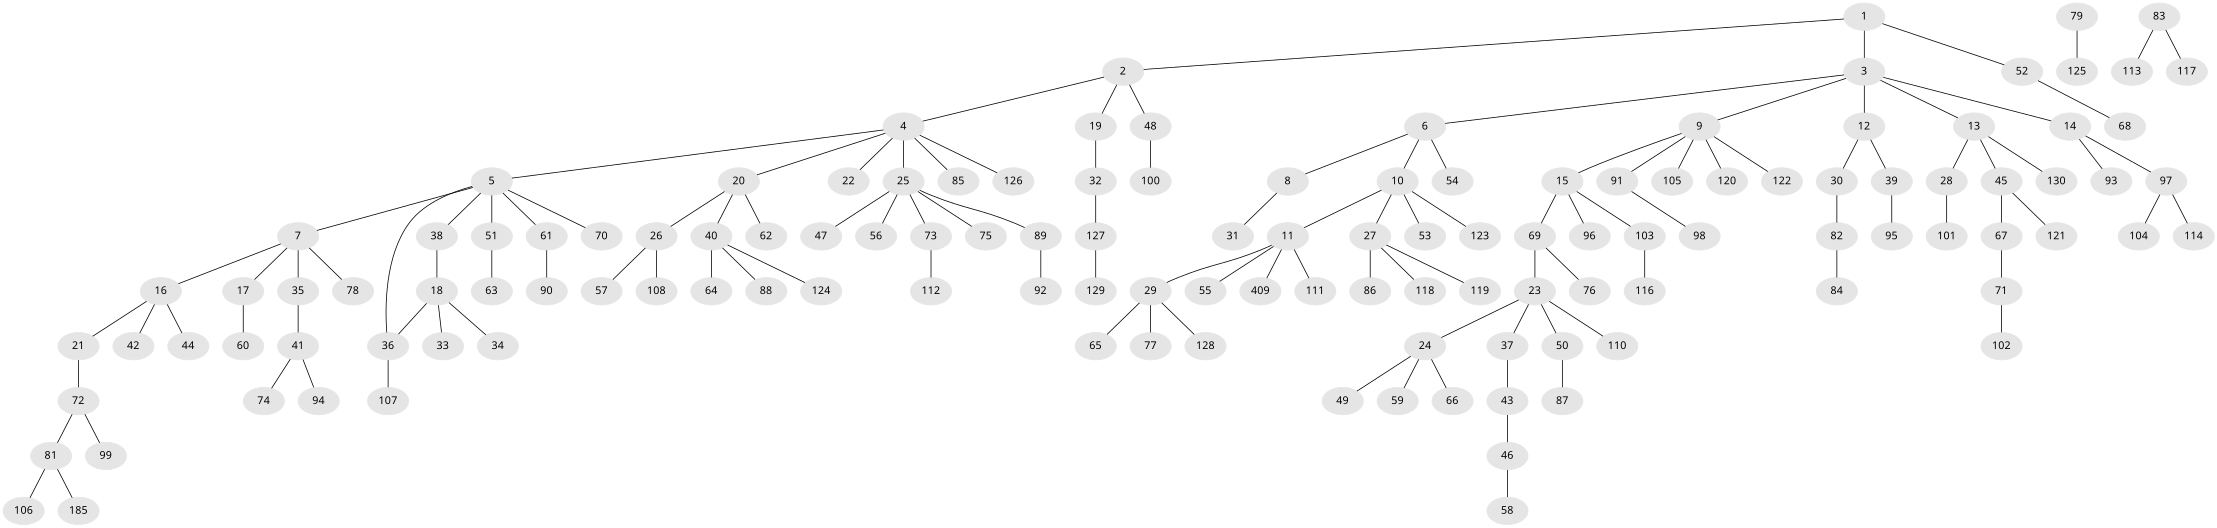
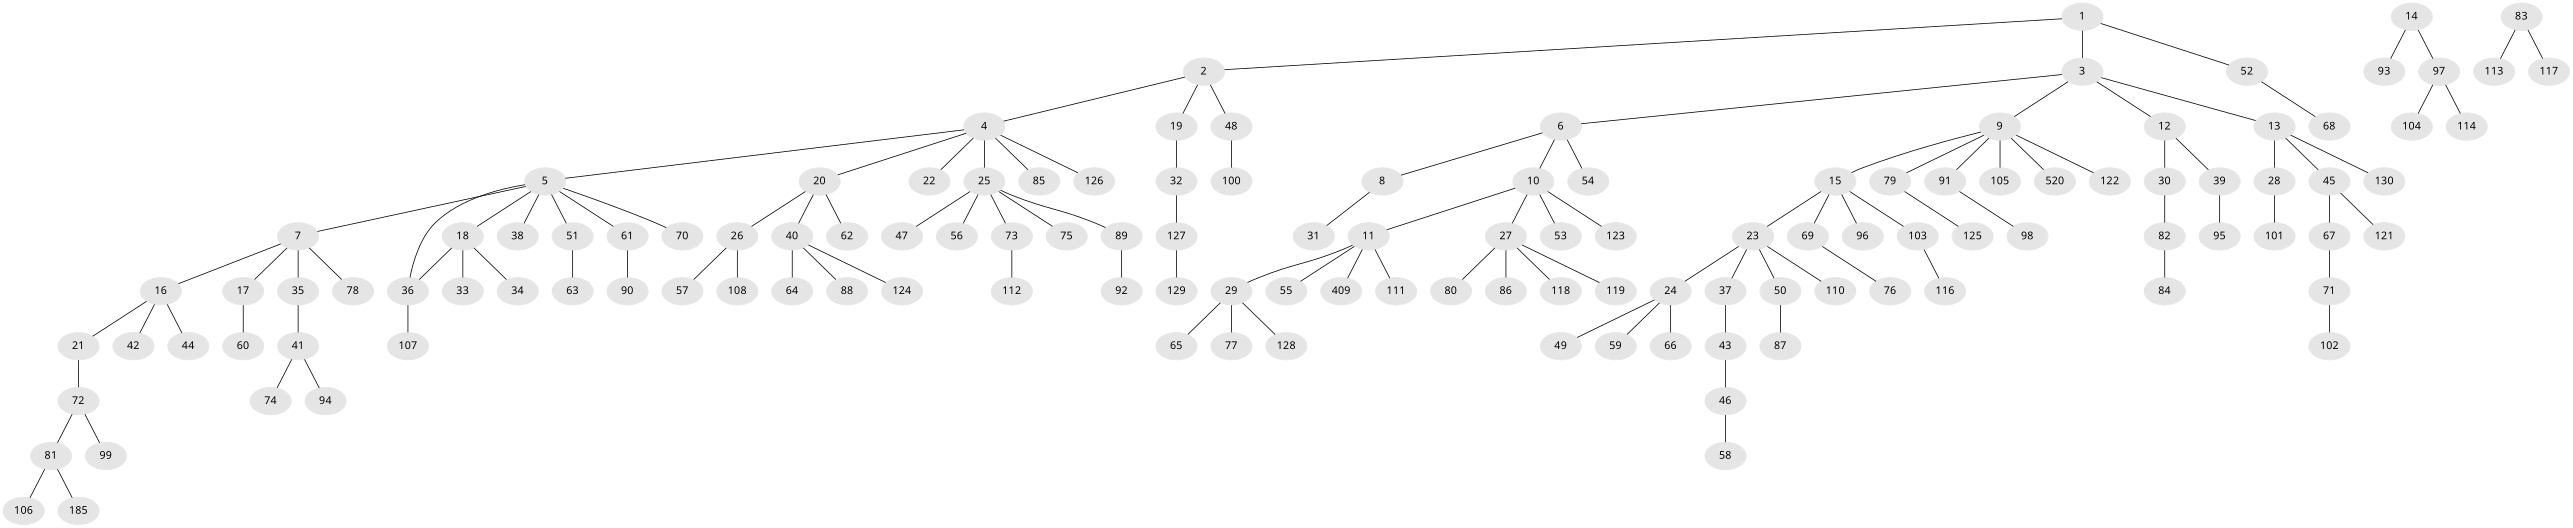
edge "3" -- "14": removed
edge "9" -- "79": added
node "120": label "120" -> "520"
edge "38" -- "18": now "5" -- "18"
edge "69" -- "23": now "15" -- "23"
node "80": added
